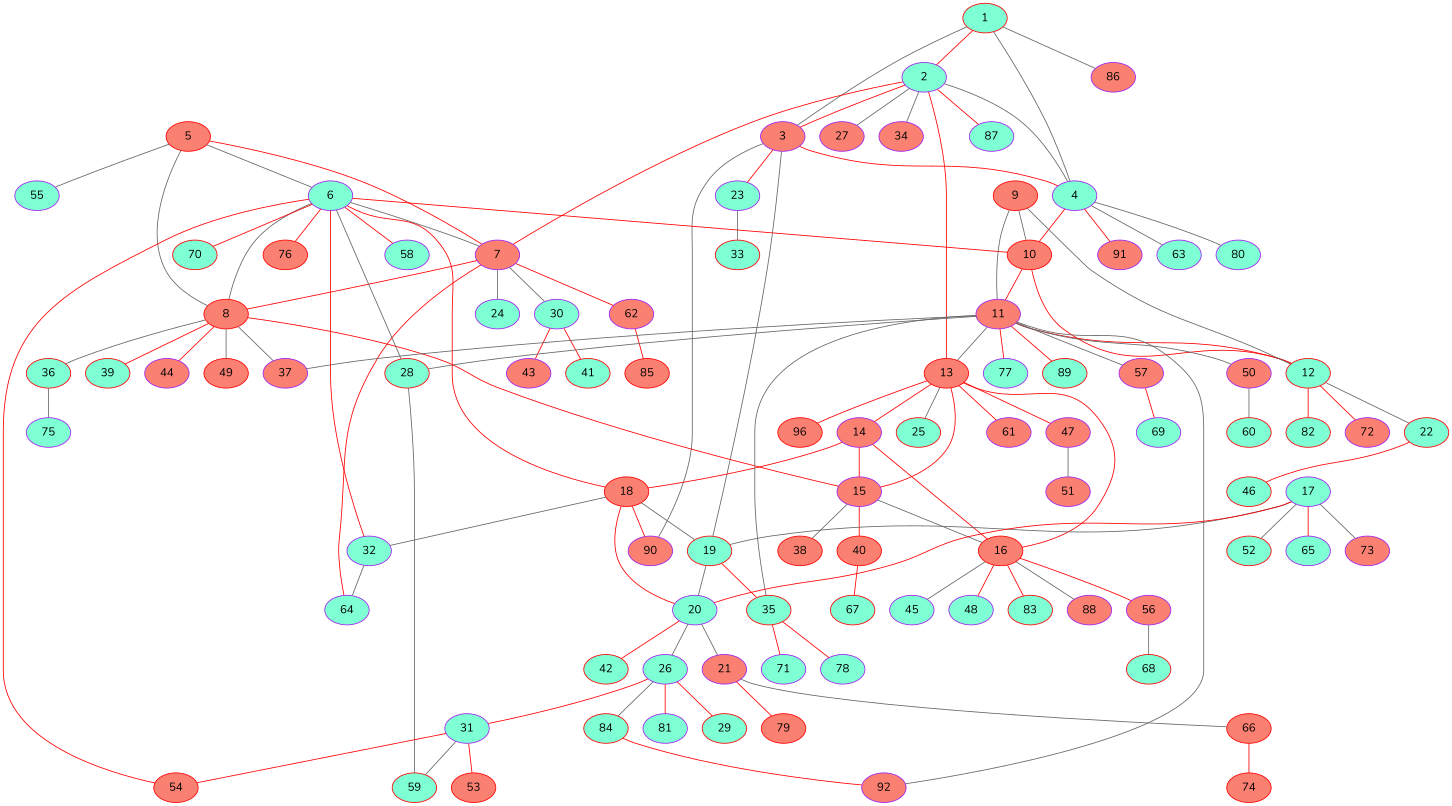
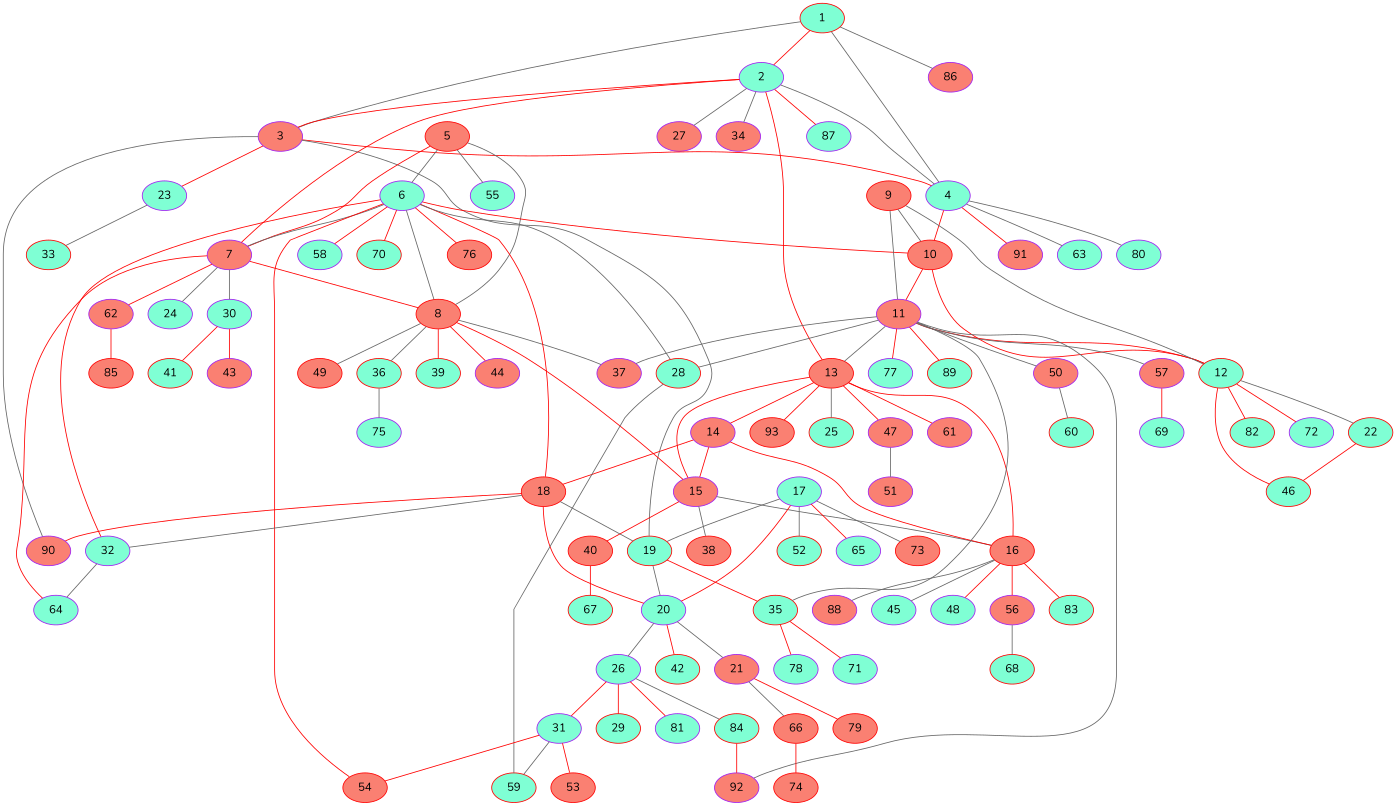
node "96": label "96" -> "93"
node "72": fillcolor salmon -> aquamarine
edge "12" -- "46": added
node "73": color purple -> red
